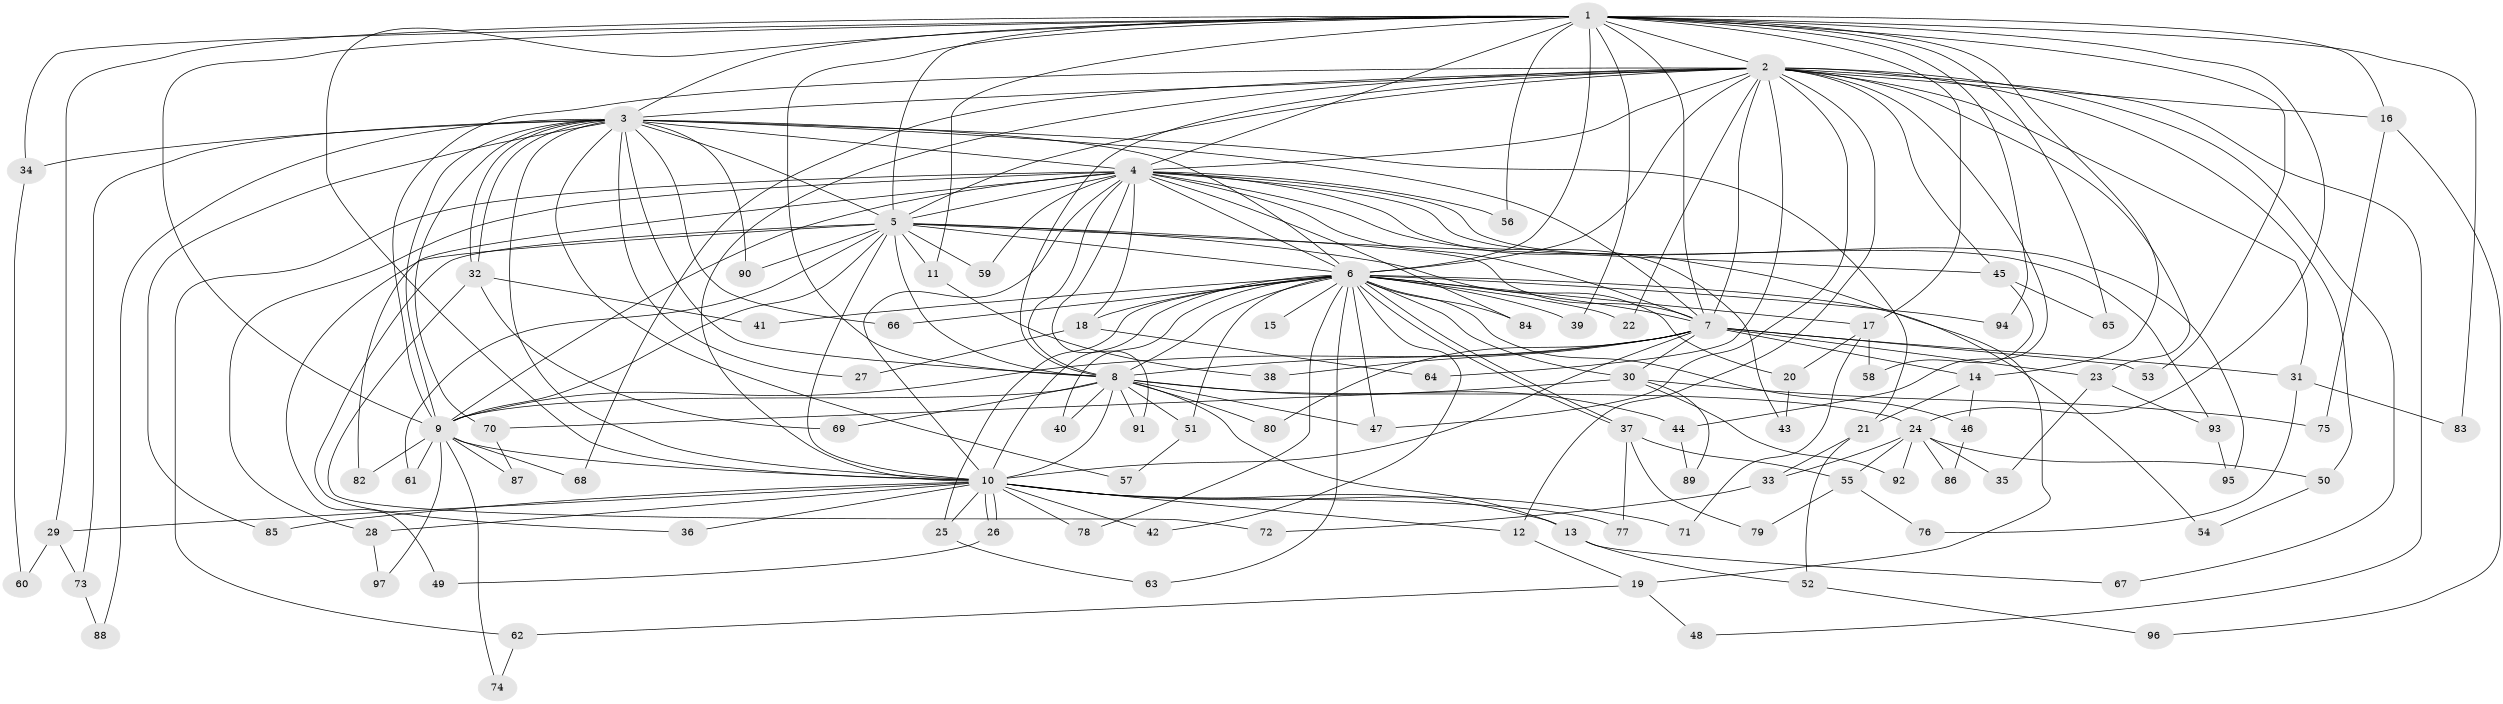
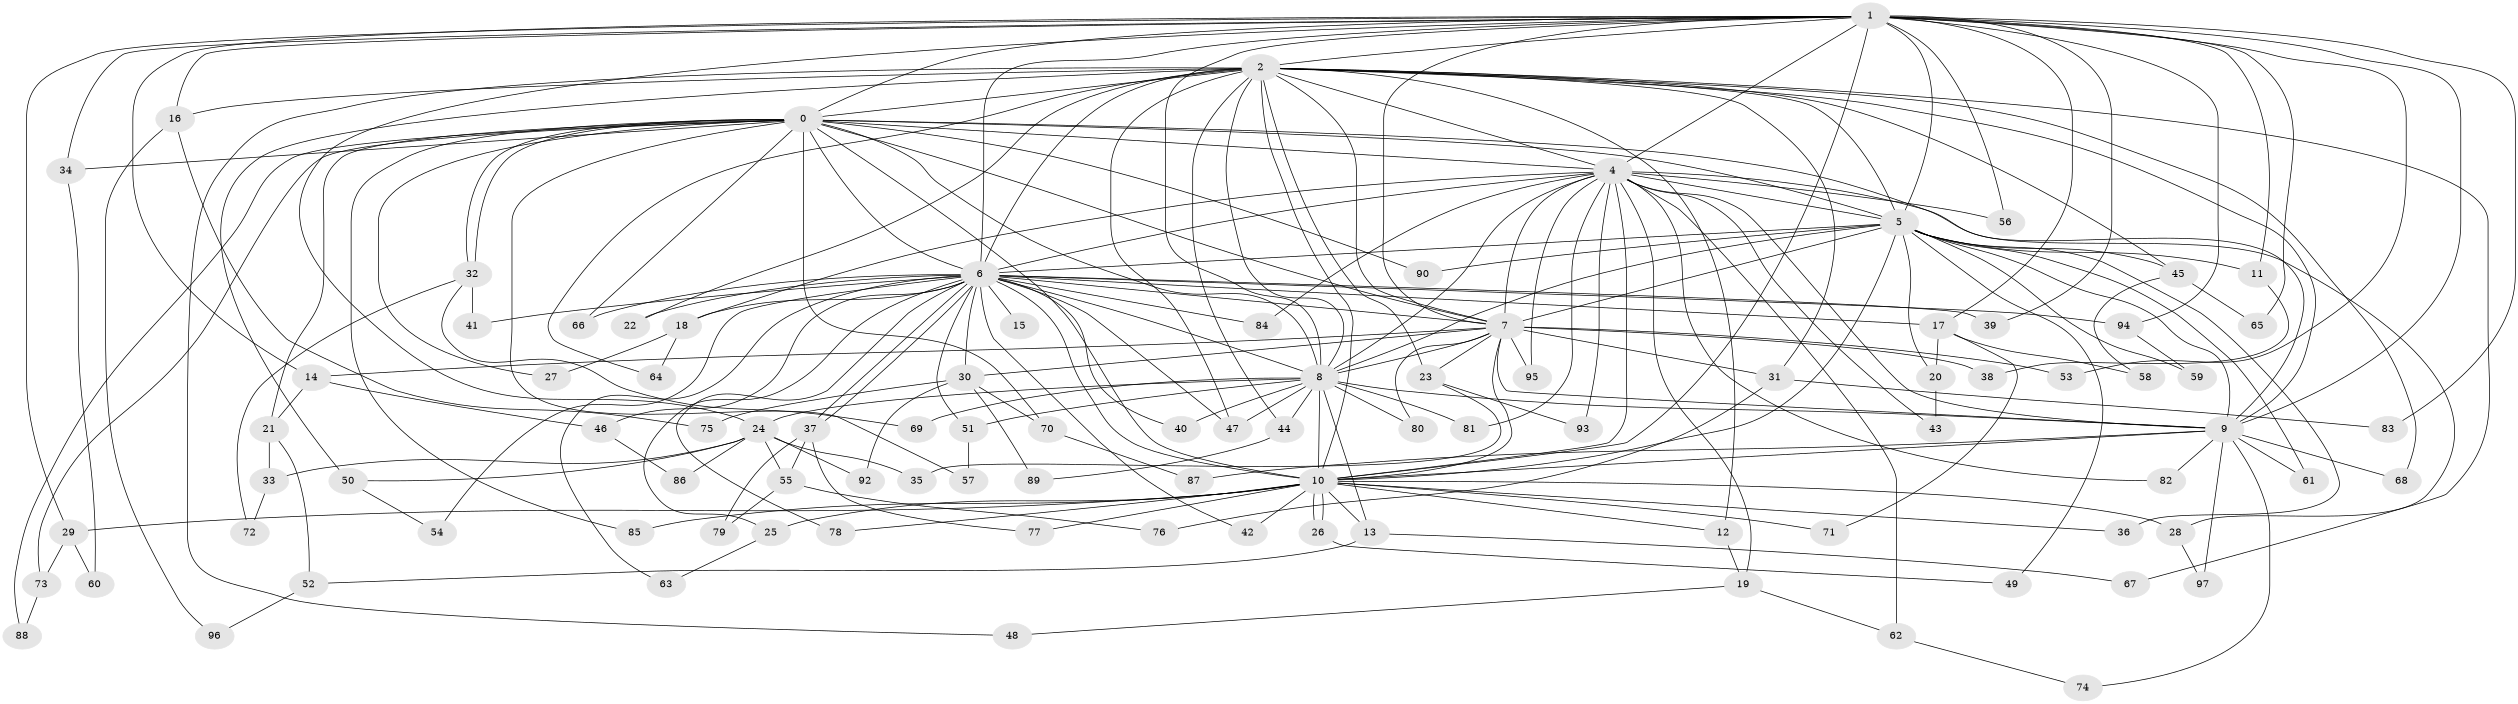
node "3": label "3" -> "0"
edge "4" -- "59": now "94" -- "59"
node "91": label "91" -> "81"
edge "93" -- "95": now "7" -- "95"
